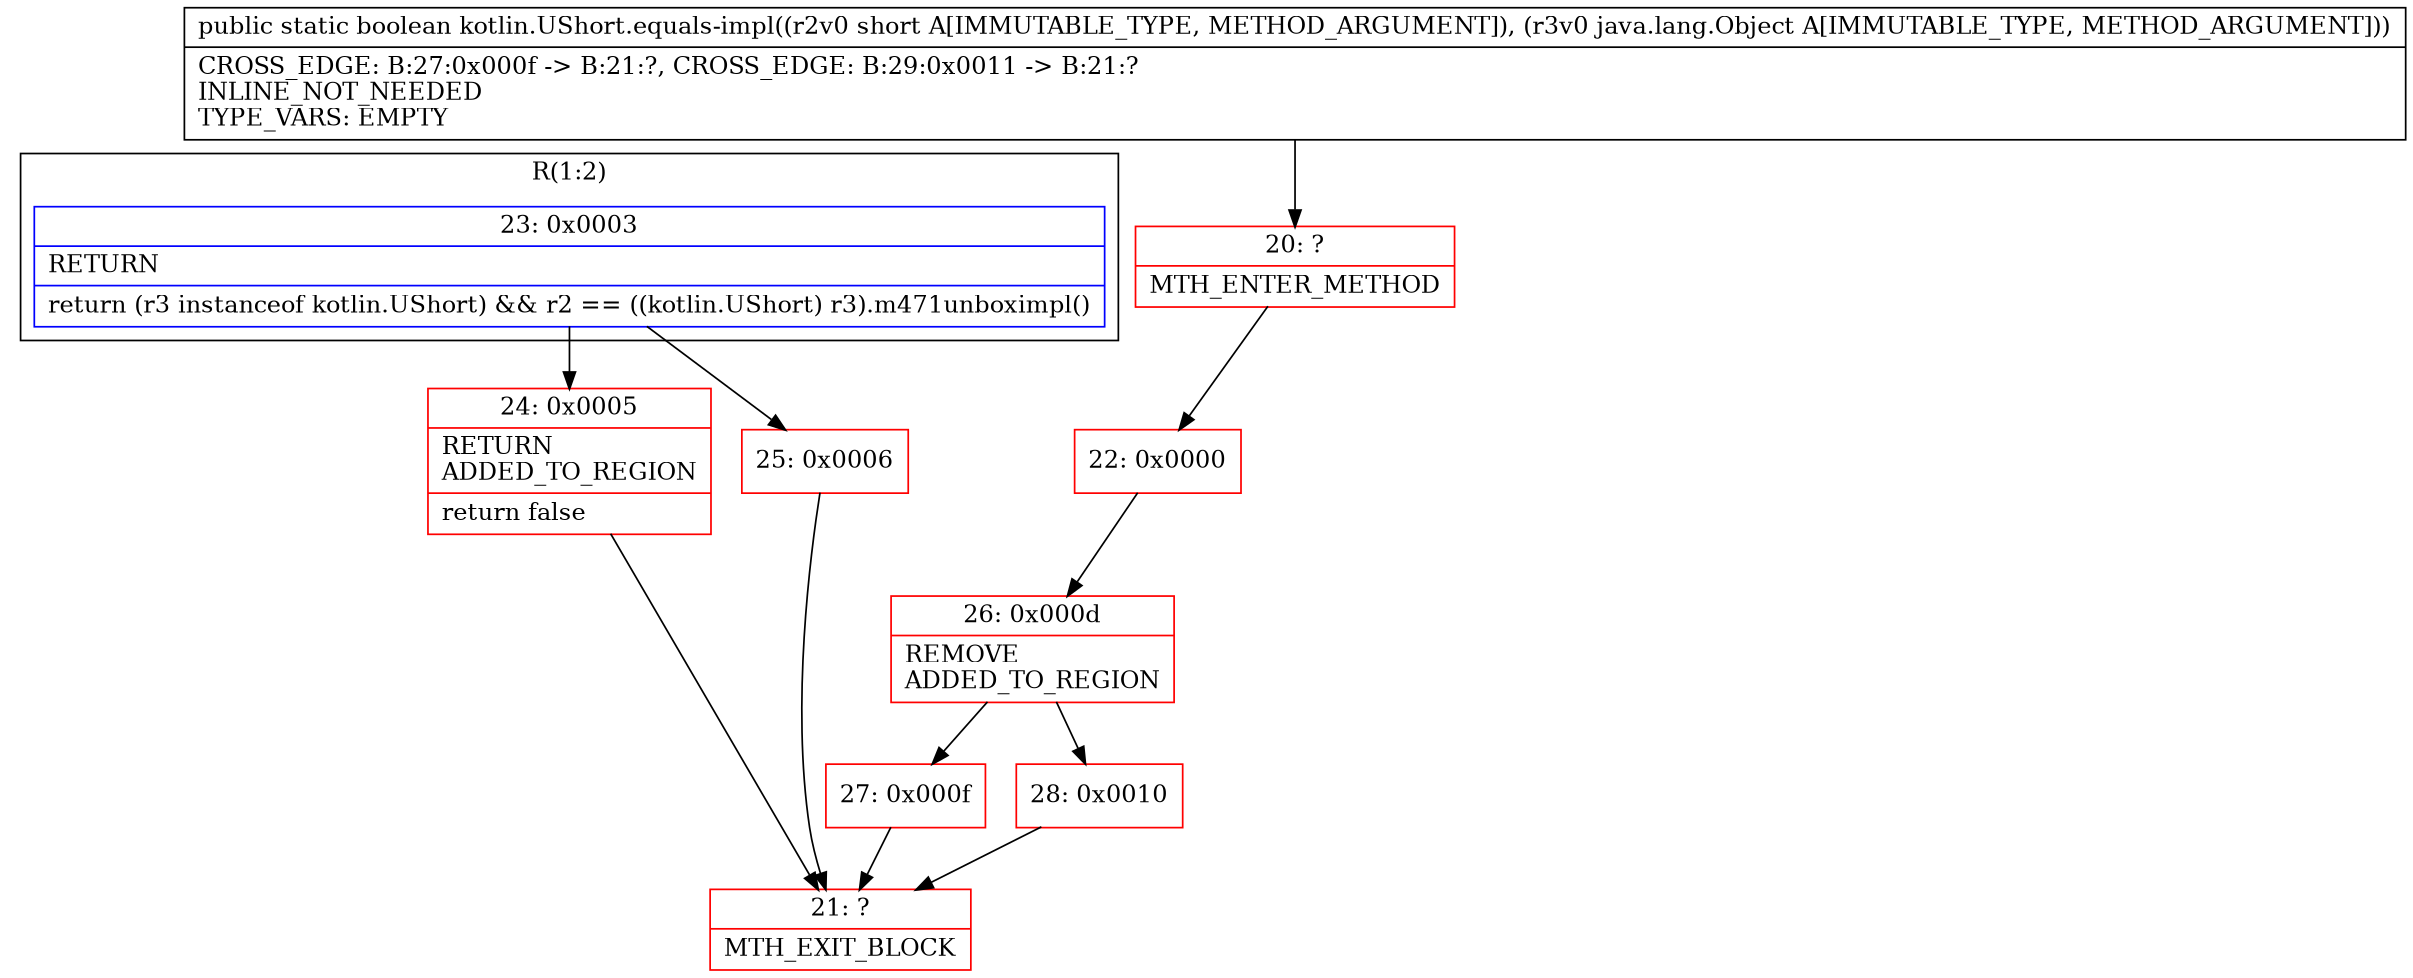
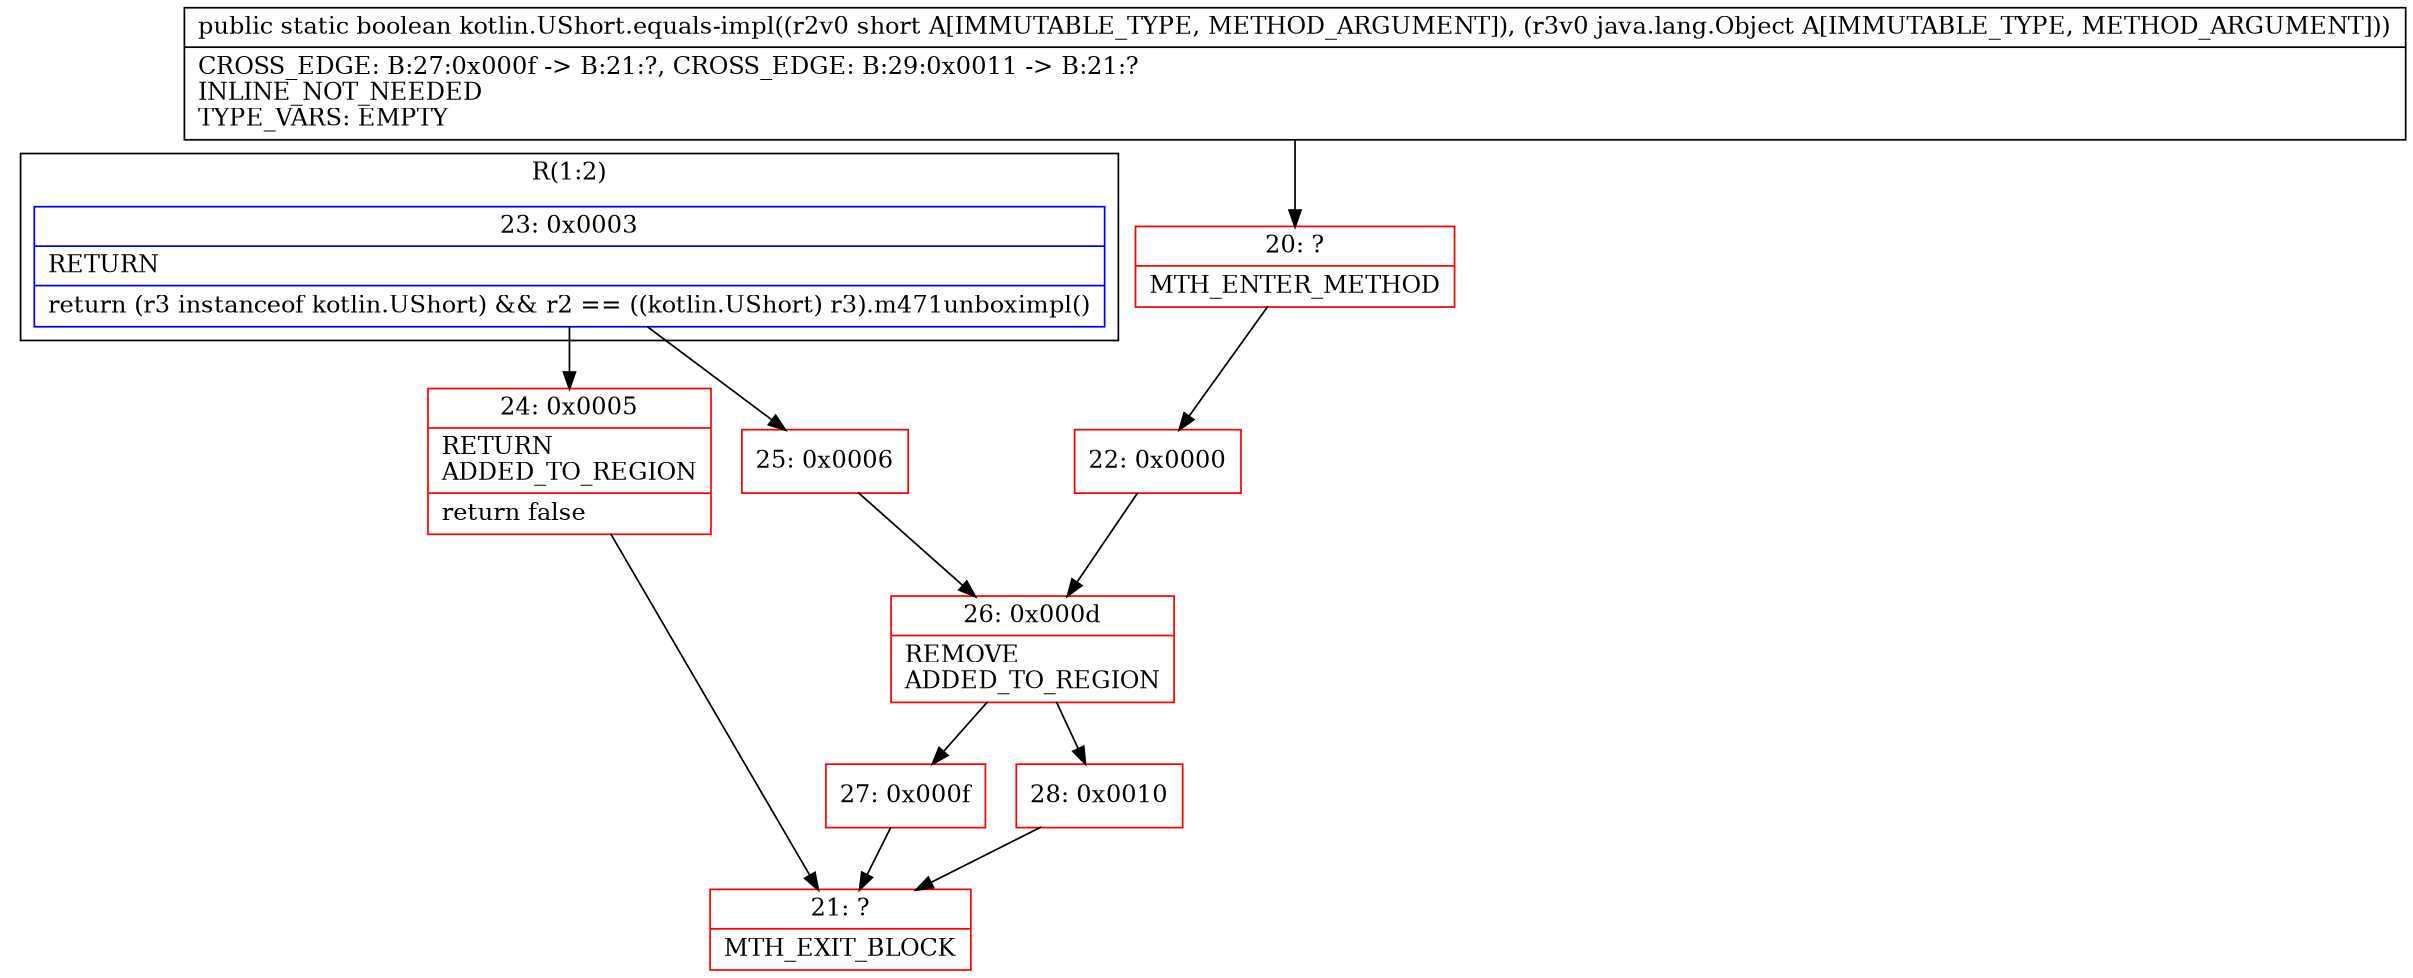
edge "25: 0x0006" -> "21: ?": now "25: 0x0006" -> "26: 0x000d"
